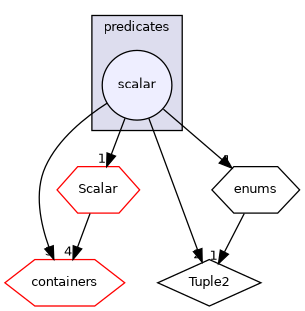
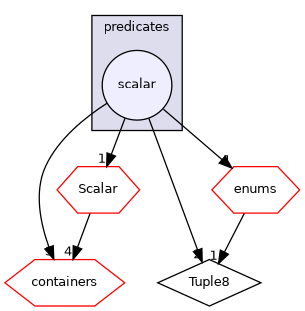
node "enums": color black -> red
node "Tuple2": label "Tuple2" -> "Tuple8"
